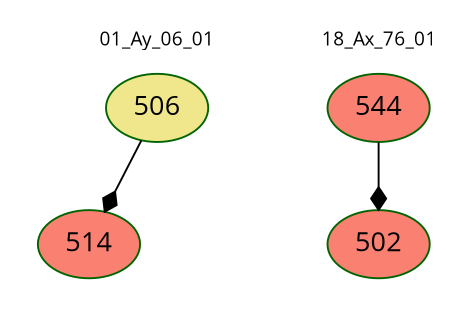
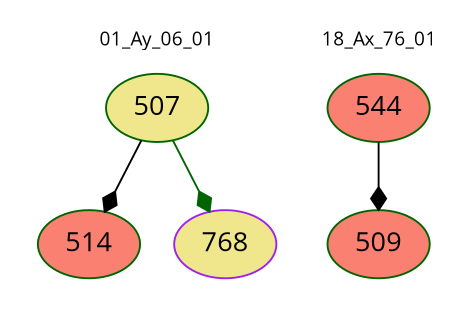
node "506": label "506" -> "507"
node "768": added
node "502": label "502" -> "509"
